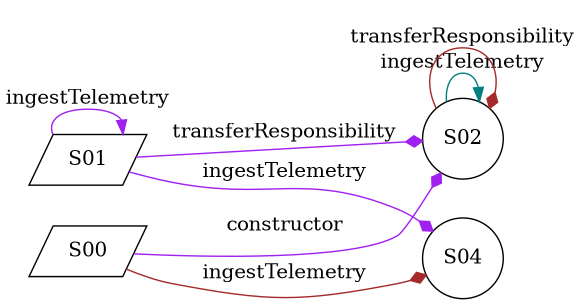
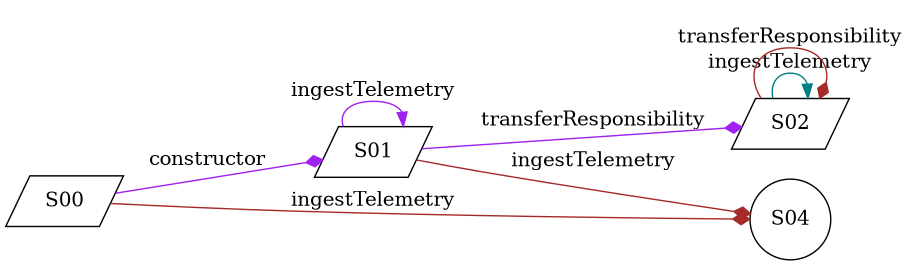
node "S02": shape circle -> parallelogram
edge "S01" -> "S04": color purple -> brown
edge "S00" -> "S02": now "S00" -> "S01"
